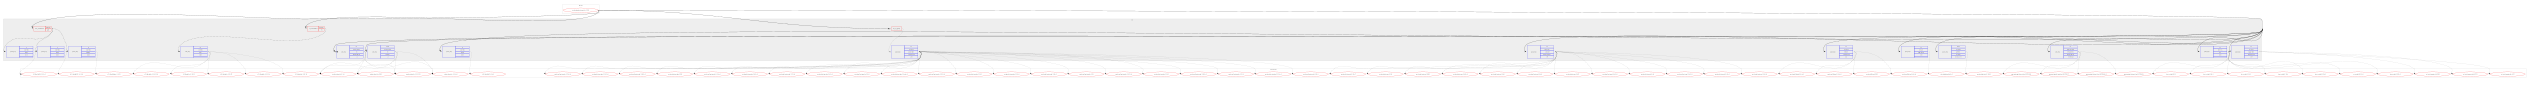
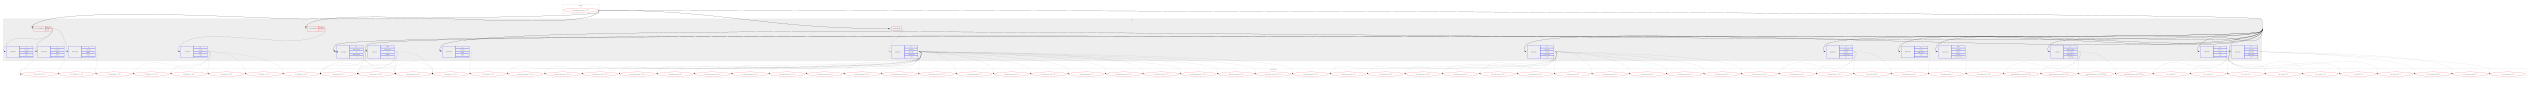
node "sys-devel/automake-1.11.6-r2": added
